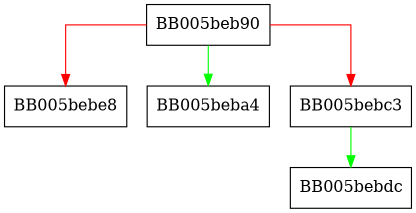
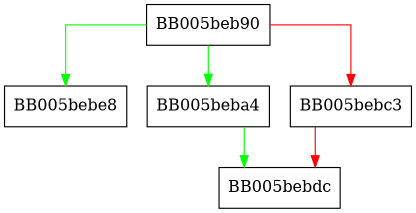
edge "BB005beb90" -> "BB005bebe8": color red -> green
edge "BB005beba4" -> "BB005bebdc": added
edge "BB005bebc3" -> "BB005bebdc": color green -> red
